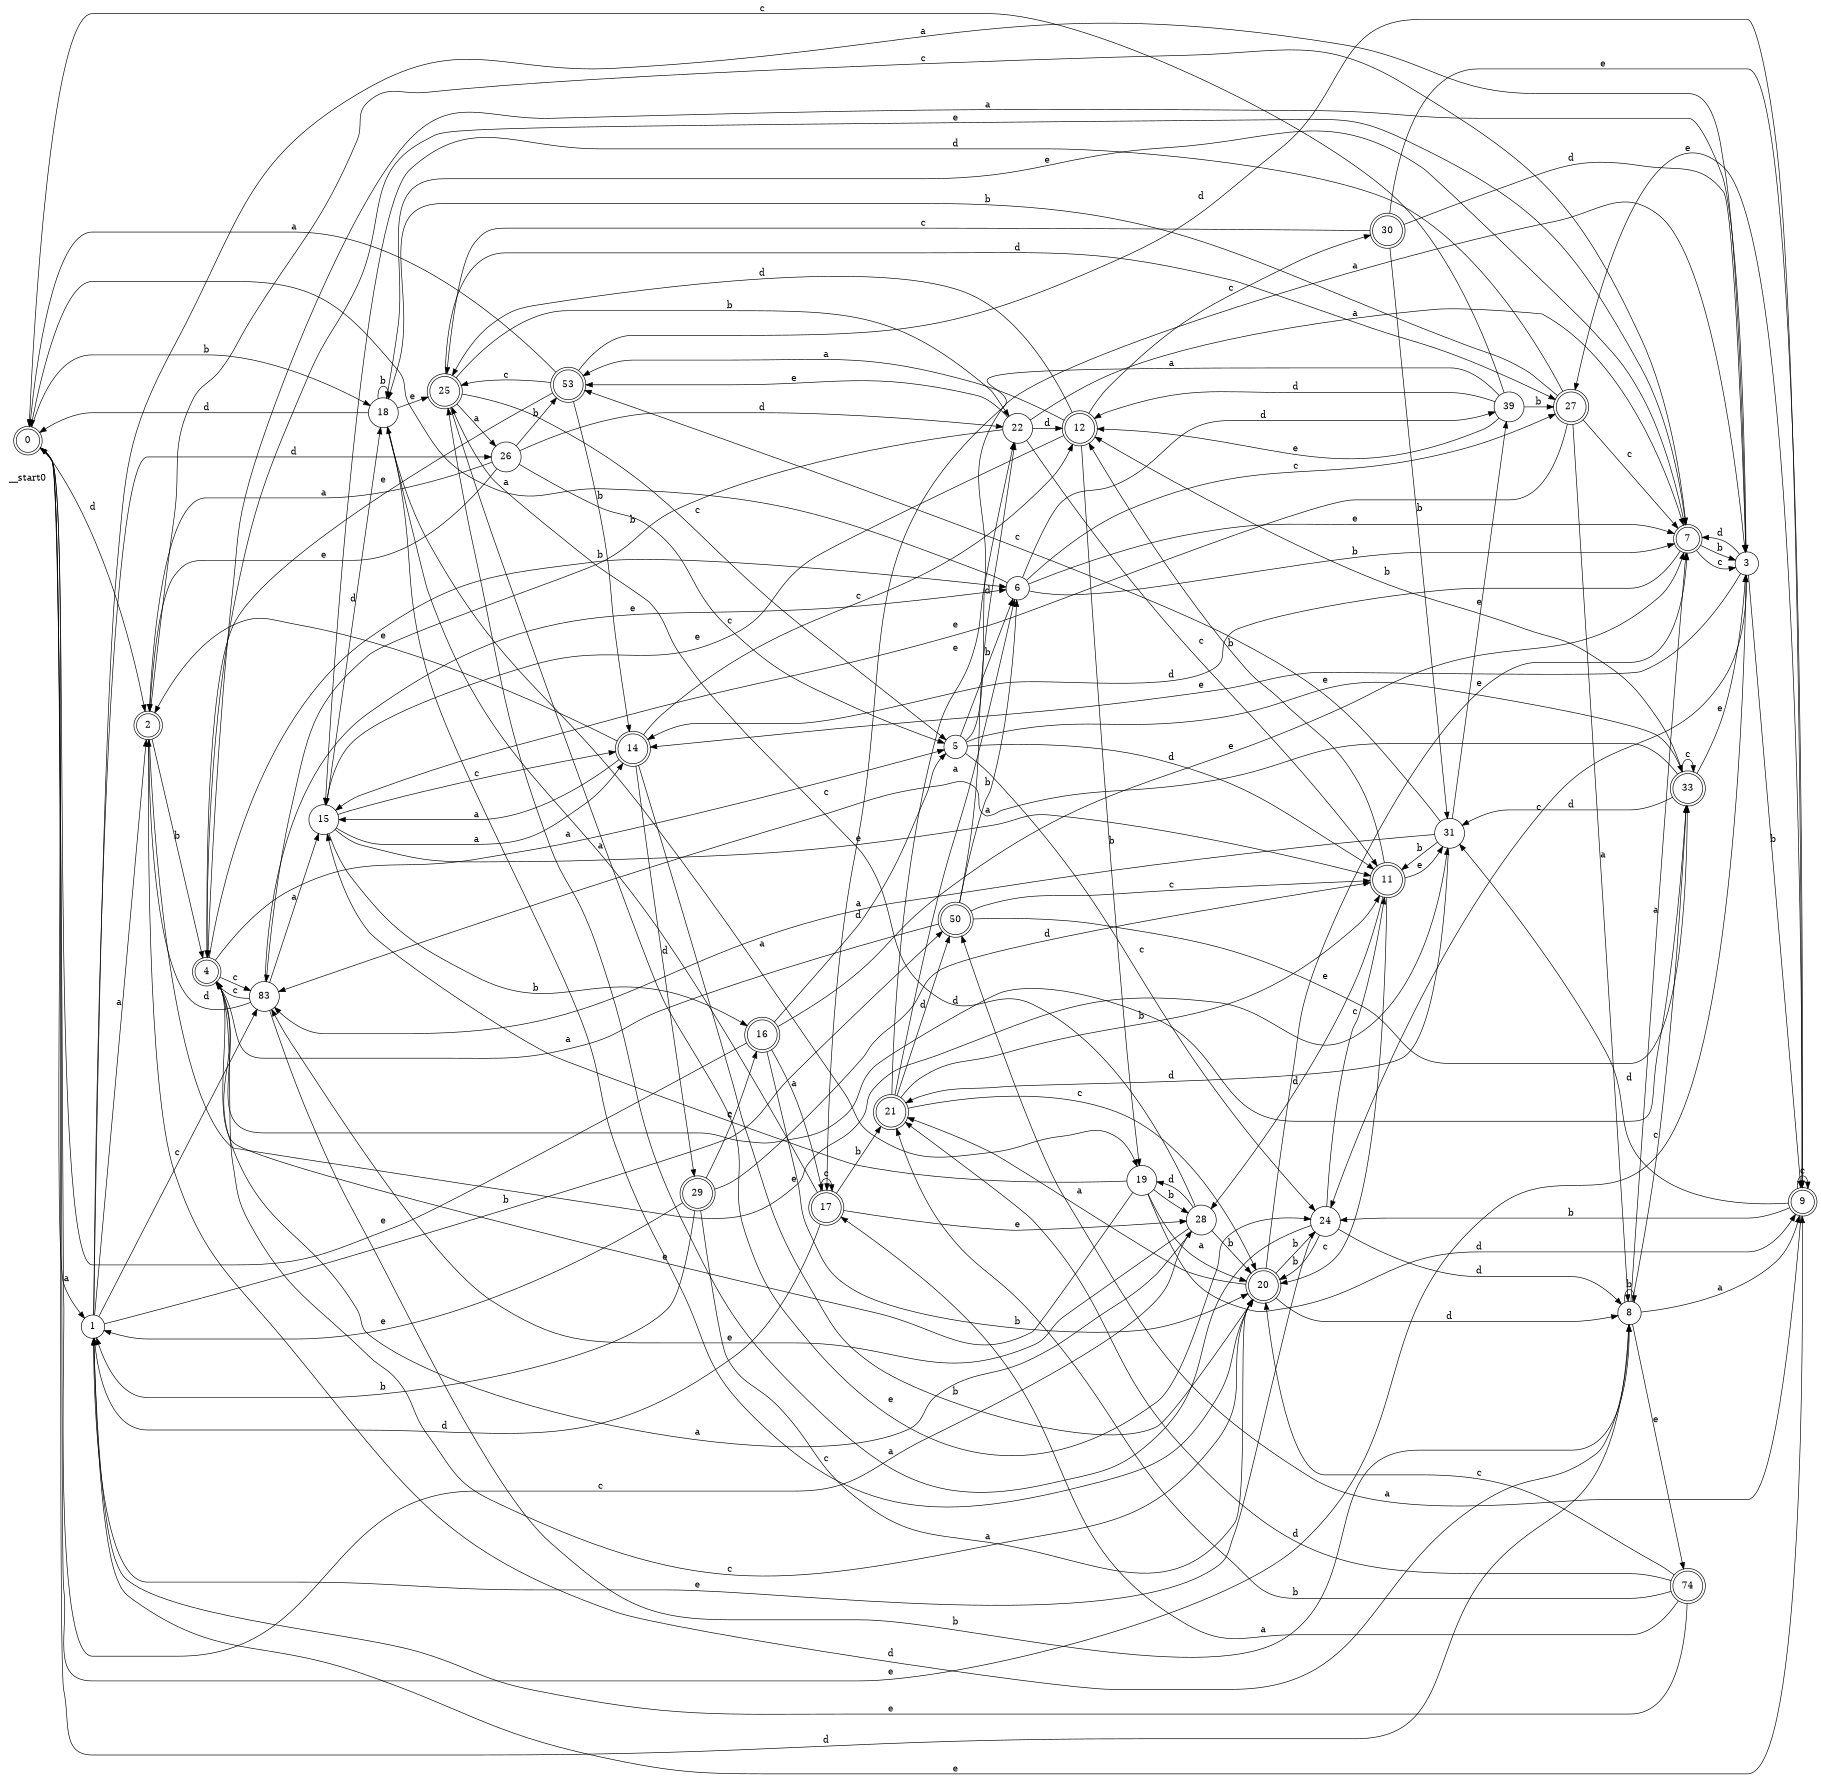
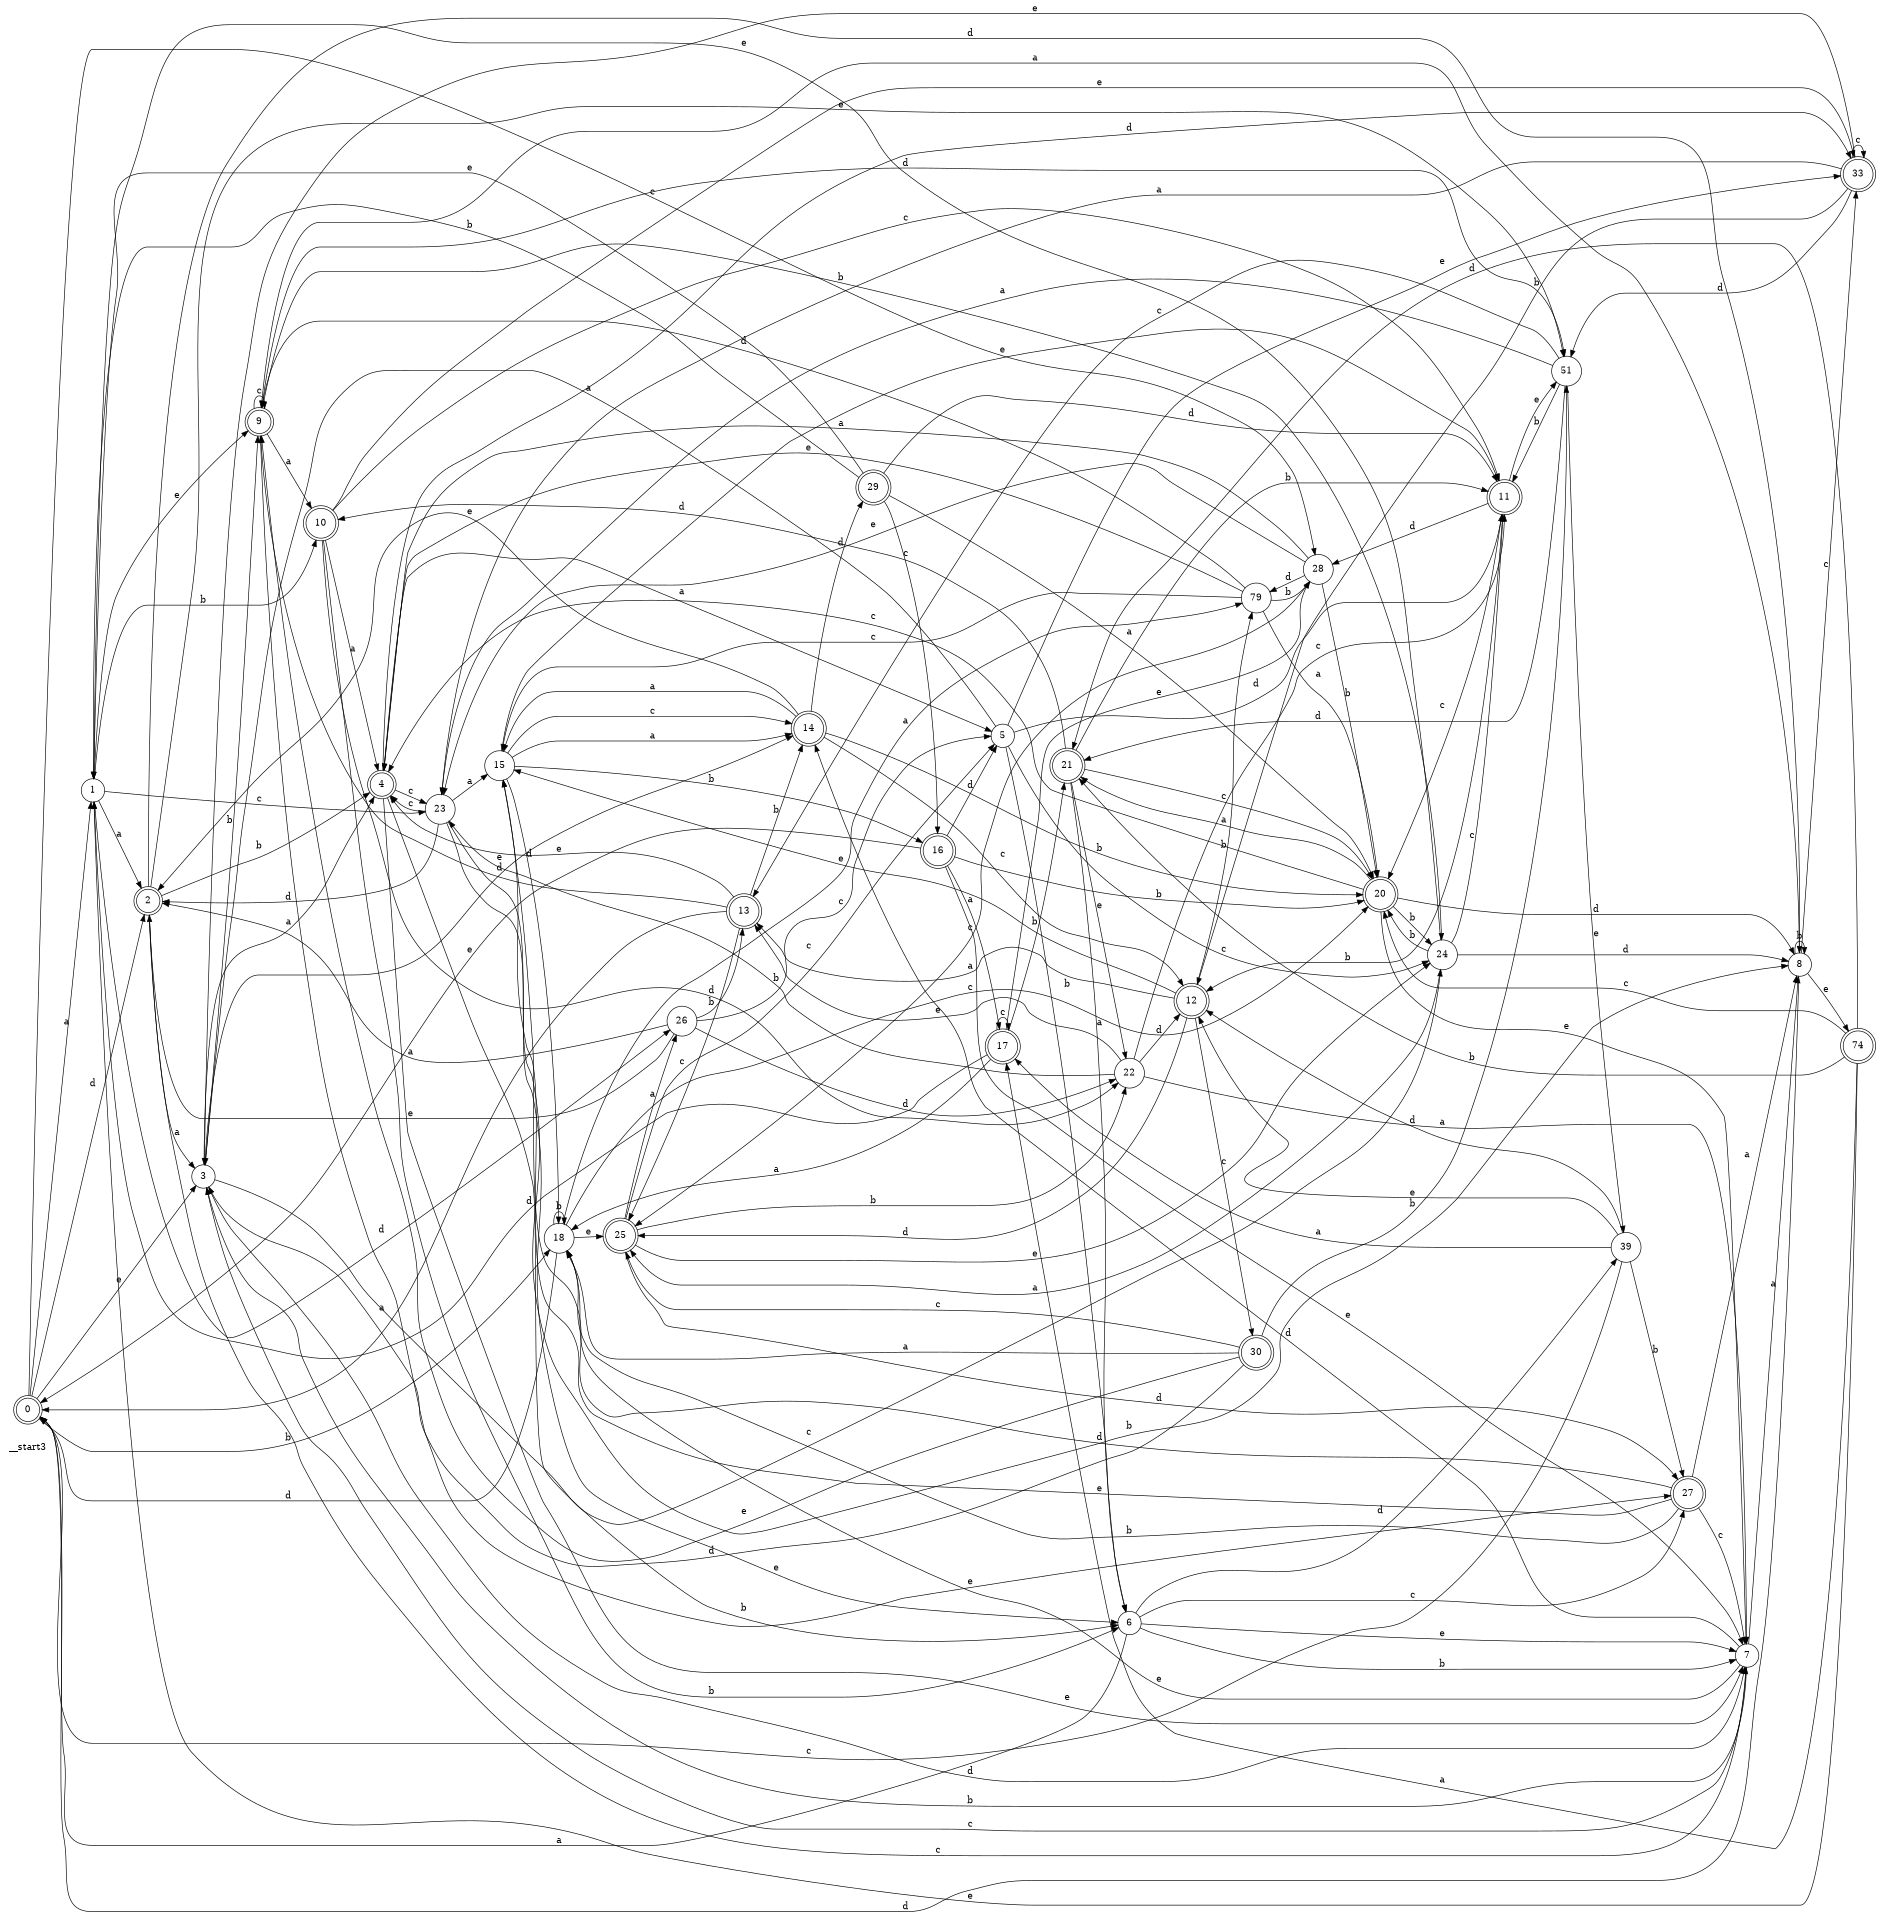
edge "1" -> "3": now "2" -> "3"
node "53": label "53" -> "13"
node "__start0": label "__start0" -> "__start3"
node "7": shape doublecircle -> circle
node "31": label "31" -> "51"
node "50": label "50" -> "10"
edge "8" -> "7": reversed
node "83": label "83" -> "23"
node "19": label "19" -> "79"
edge "30" -> "18": added, label "a"
